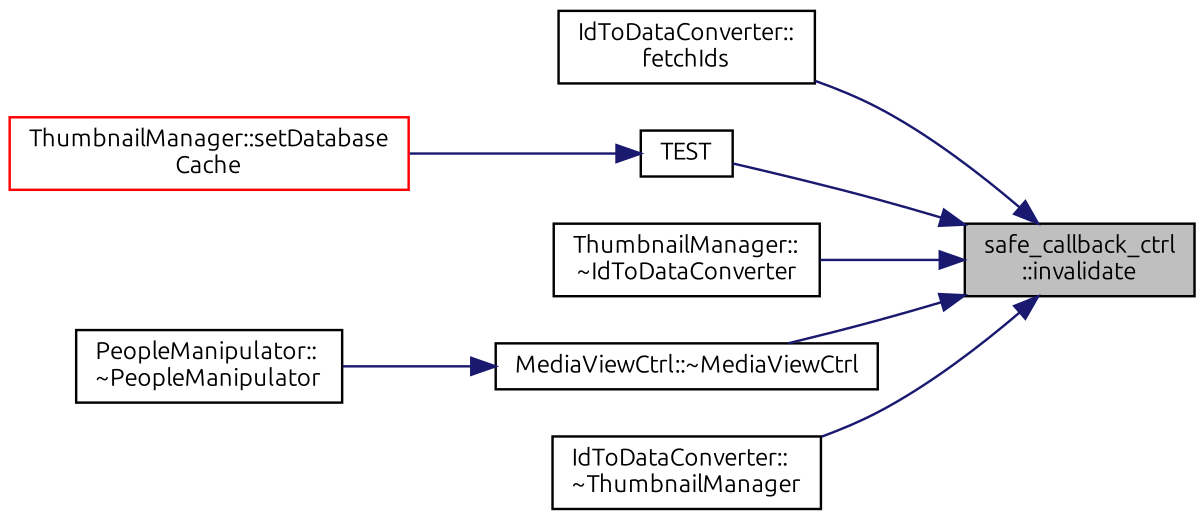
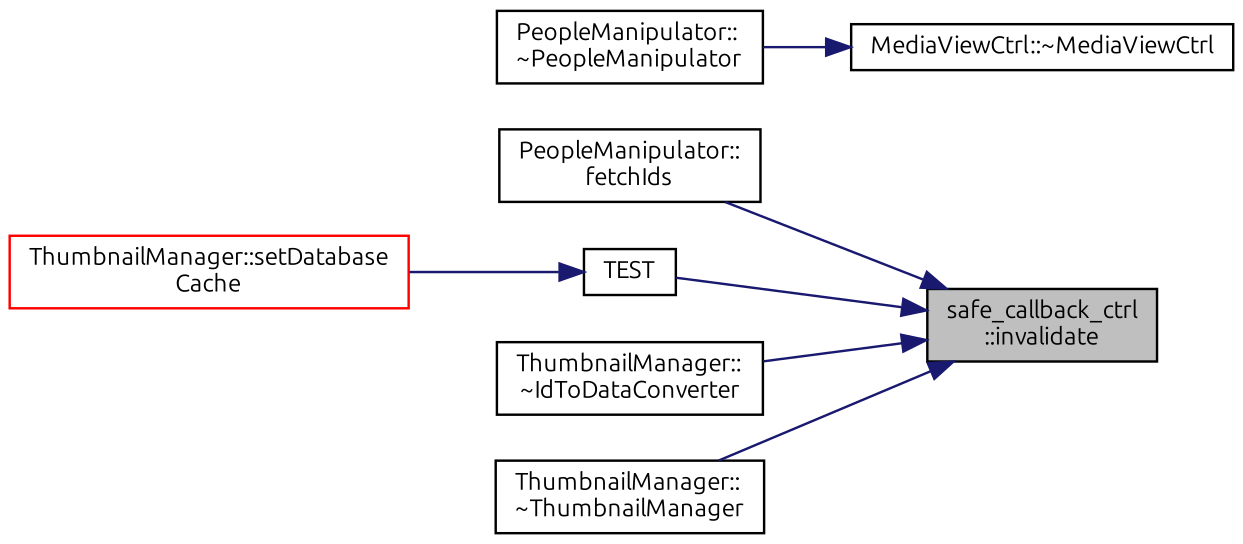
node "IdToDataConverter:: fetchIds": label "IdToDataConverter:: fetchIds" -> "PeopleManipulator:: fetchIds"
edge "MediaViewCtrl::~MediaViewCtrl" -> "safe_callback_ctrl ::invalidate": removed
node "IdToDataConverter:: ~ThumbnailManager": label "IdToDataConverter:: ~ThumbnailManager" -> "ThumbnailManager:: ~ThumbnailManager"
